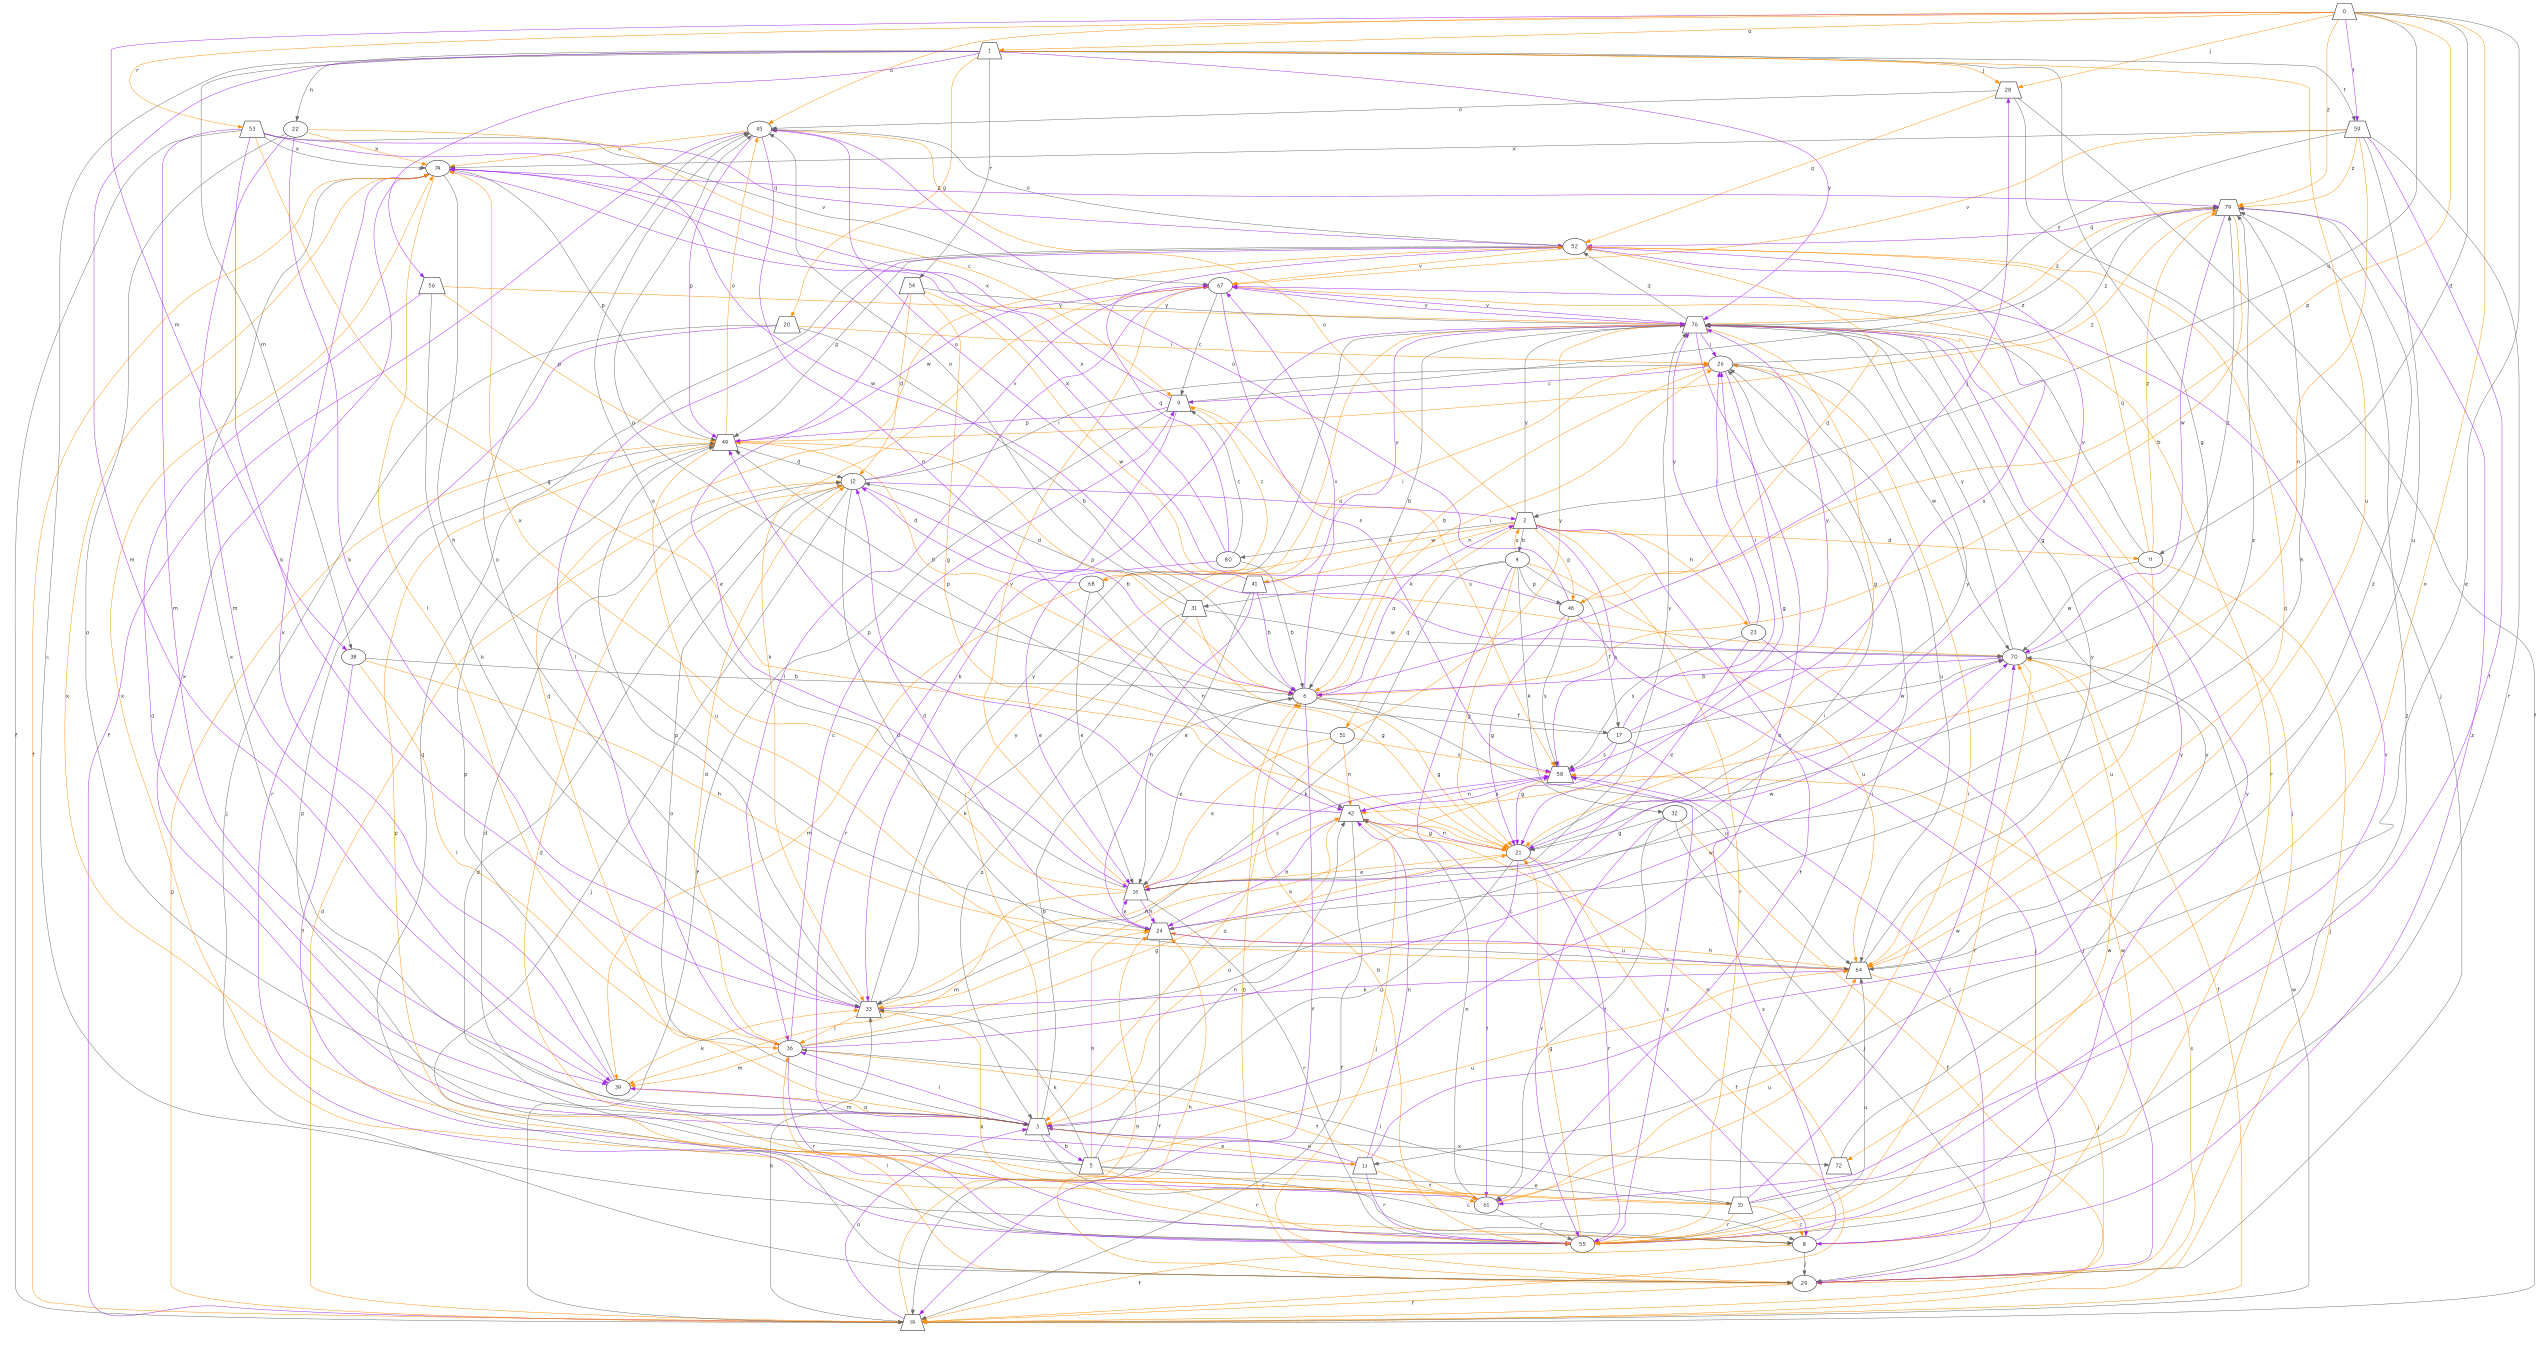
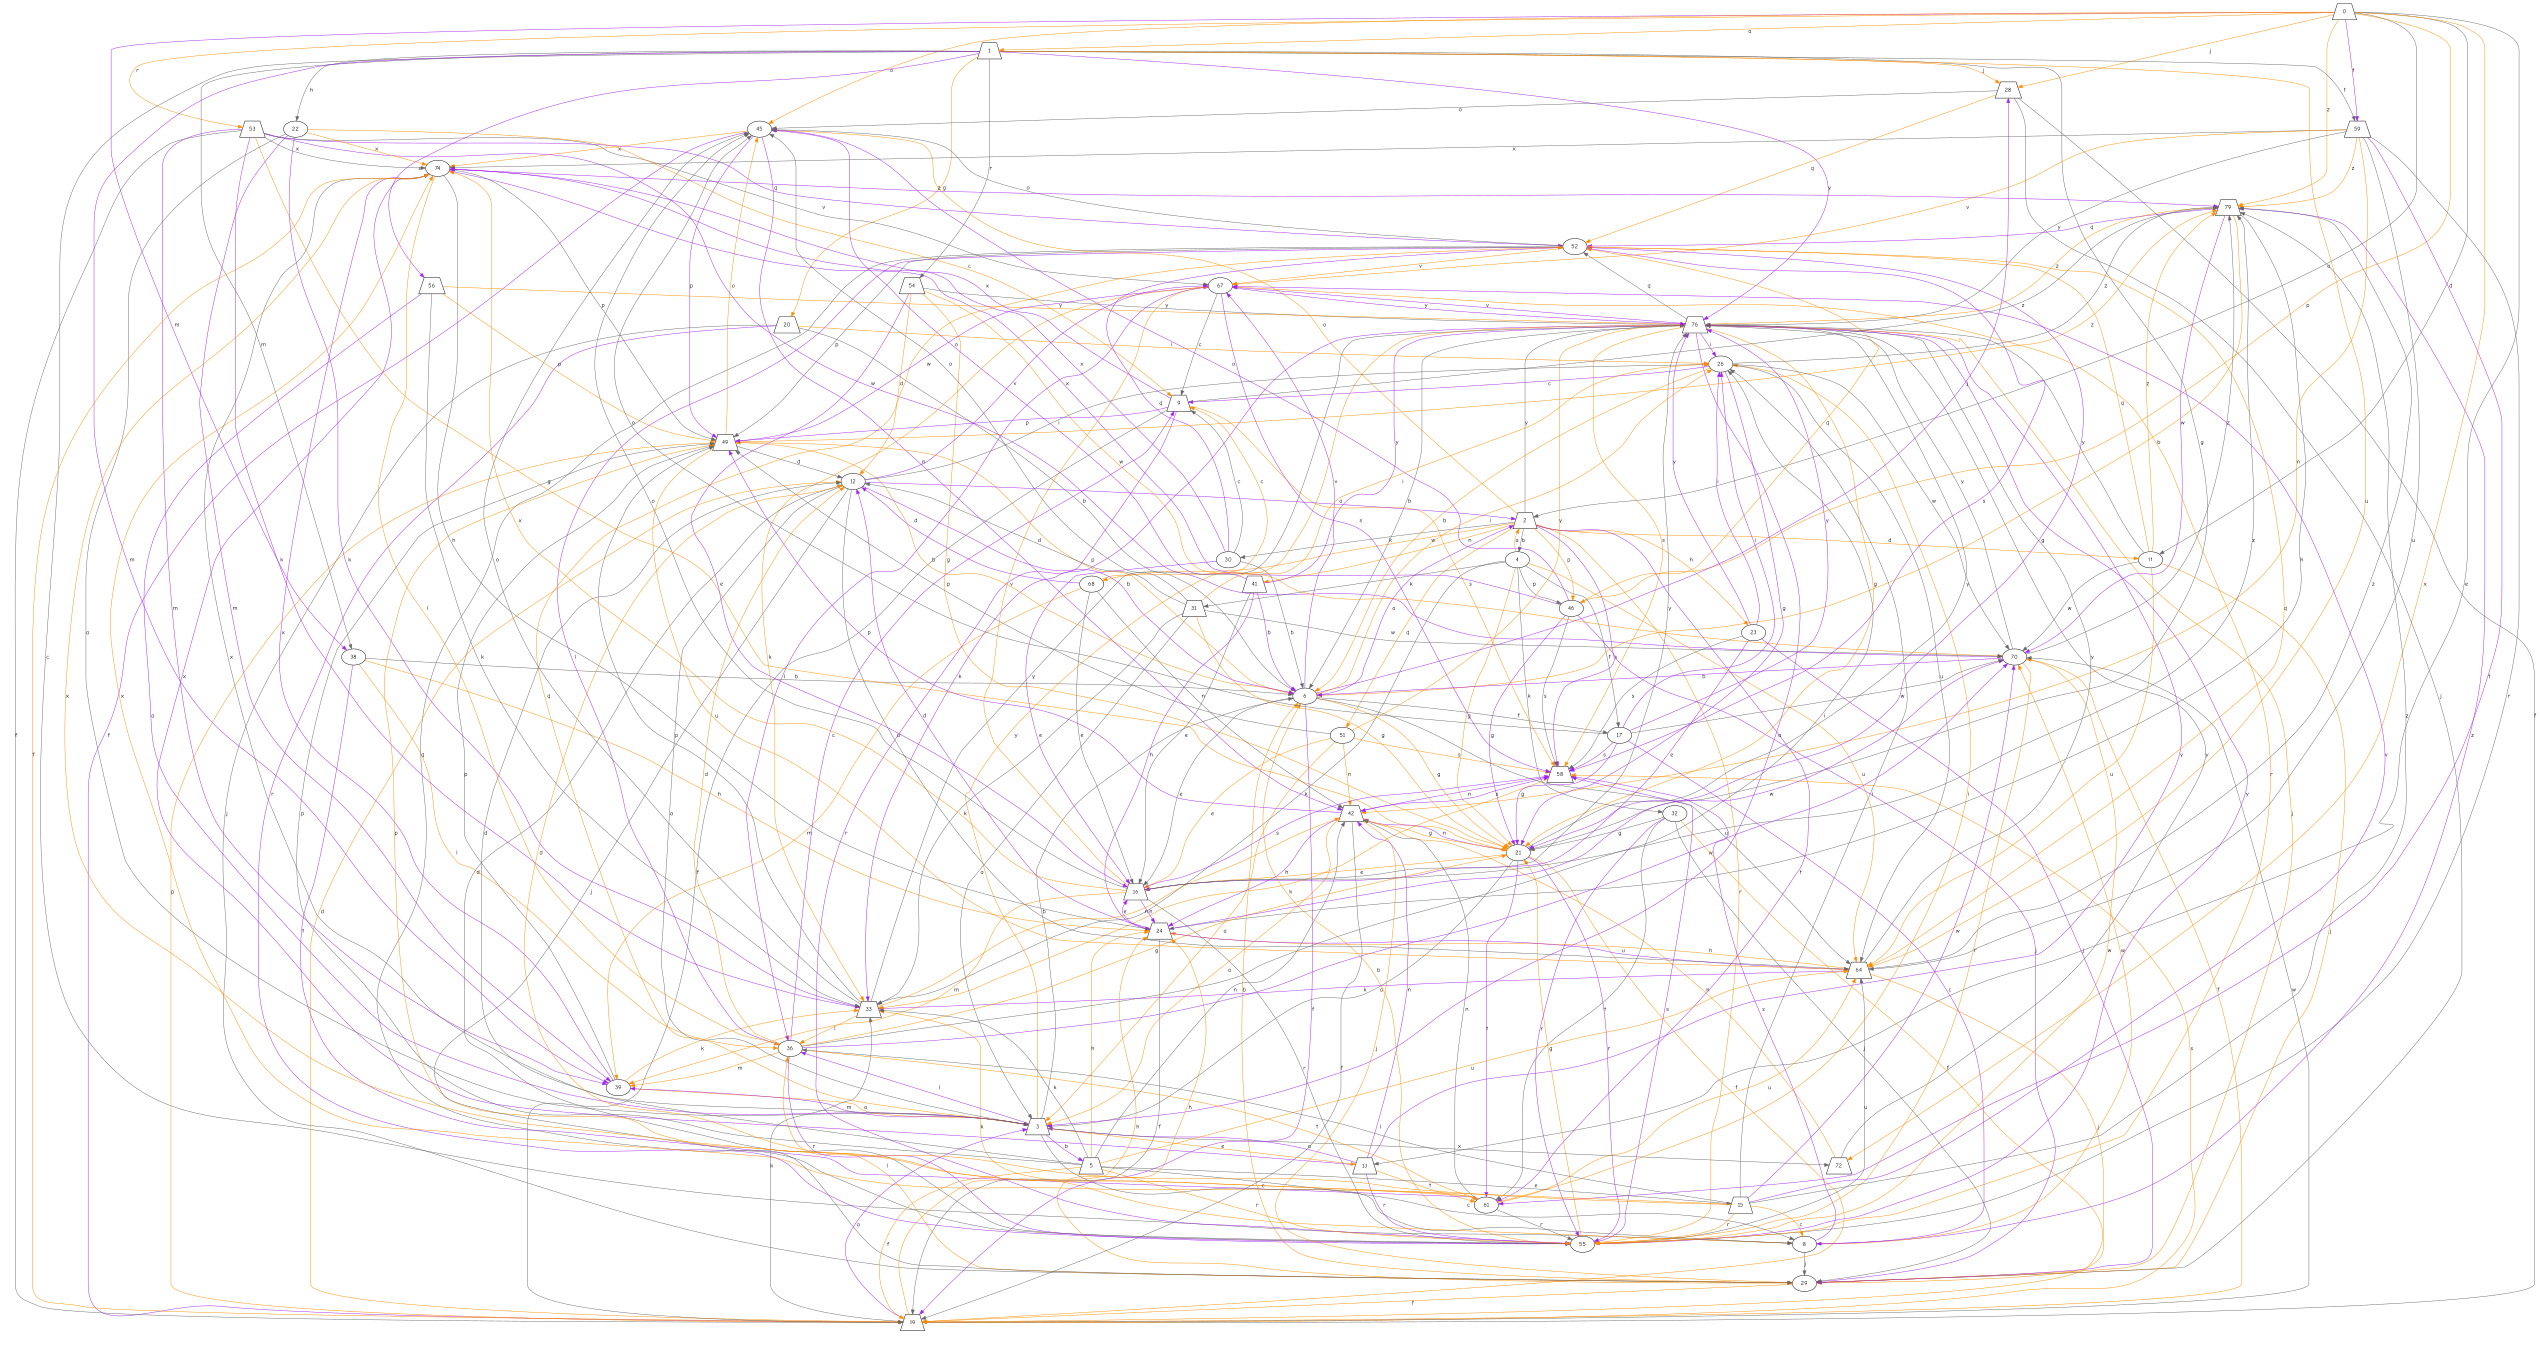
edge "76" -> "58": added, label "s"
node "80": label "80" -> "30"
edge "4" -> "8": removed, label "c"
edge "8" -> "19": now "5" -> "19"
